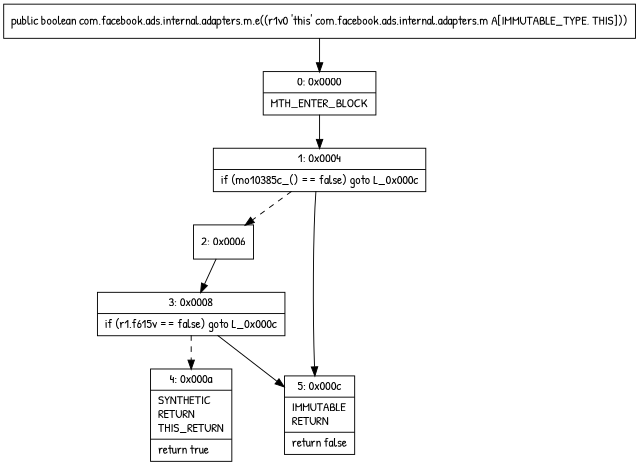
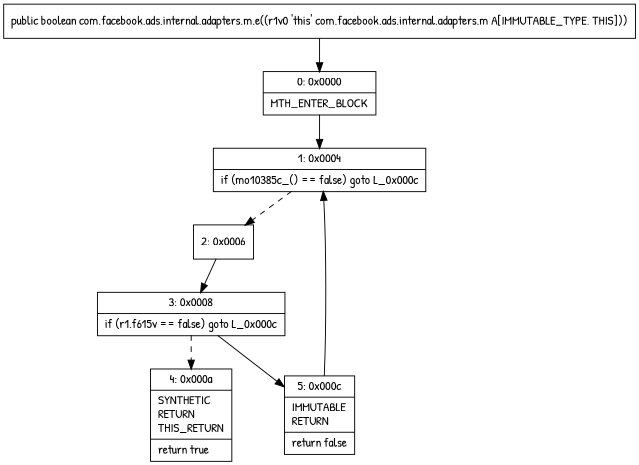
edge "1: 0x0004" -> "5: 0x000c": reversed
